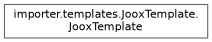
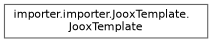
node "importer.templates.JooxTemplate. JooxTemplate": label "importer.templates.JooxTemplate. JooxTemplate" -> "importer.importer.JooxTemplate. JooxTemplate"
